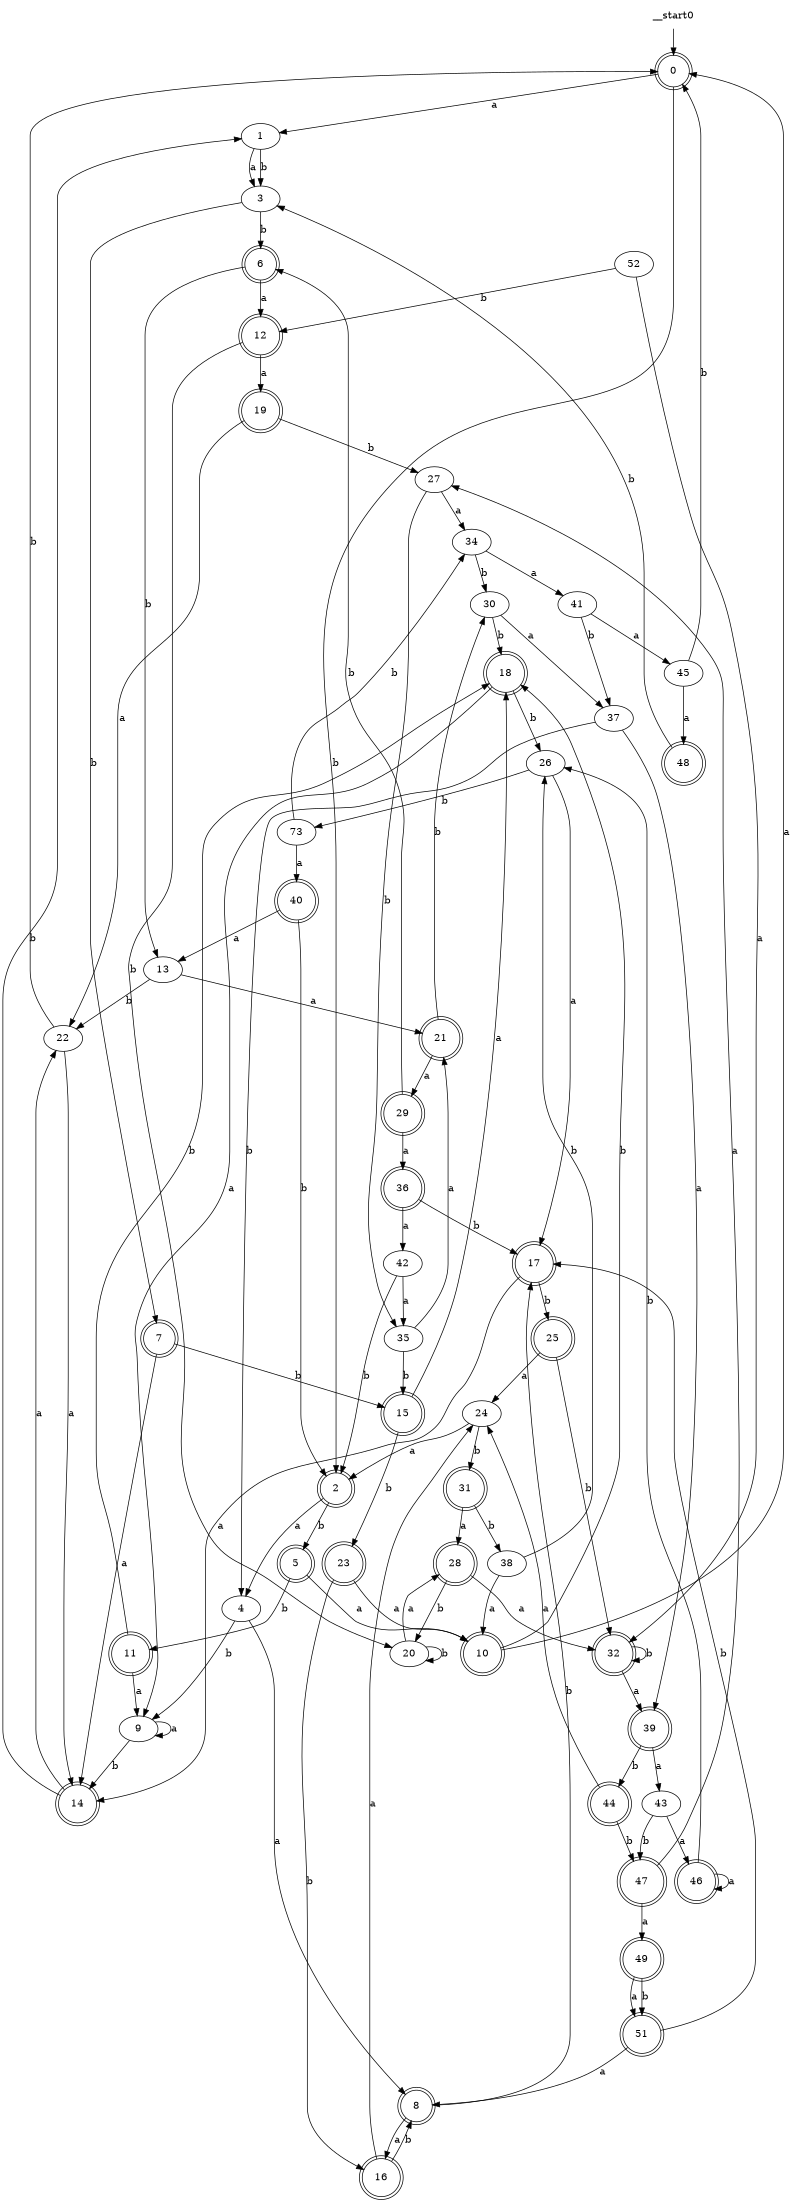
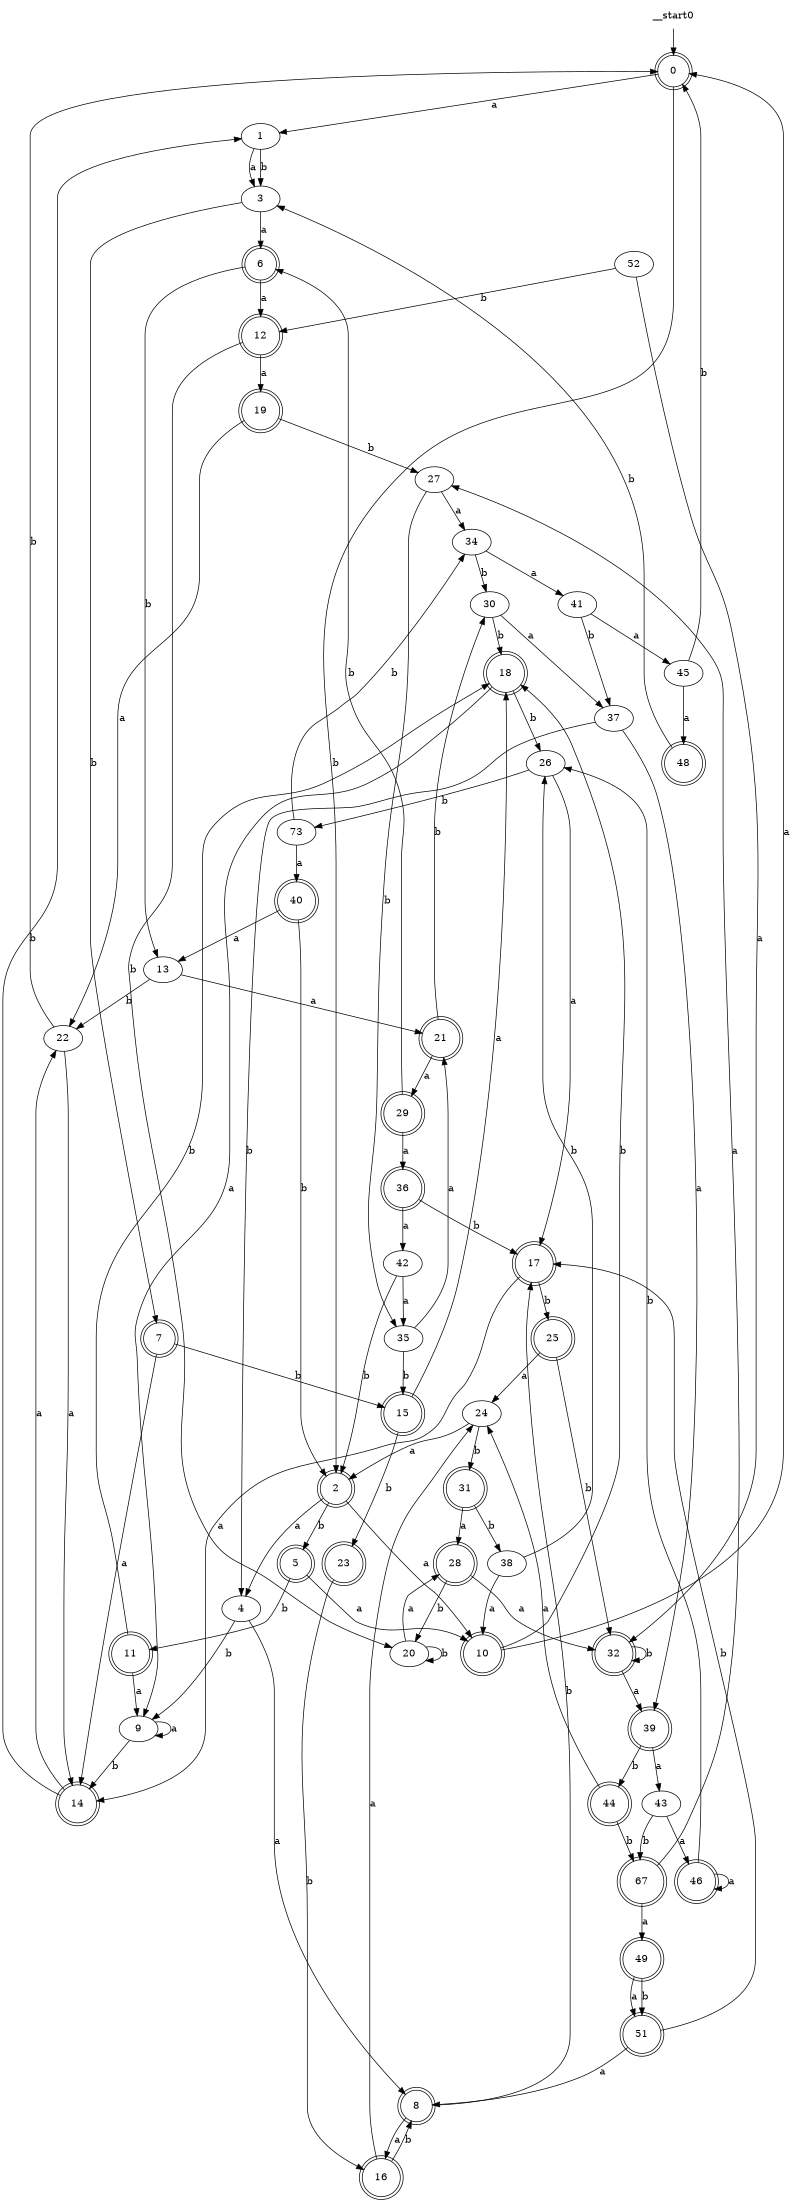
edge "3" -> "6": label "b" -> "a"
edge "23" -> "10": now "2" -> "10"
node "47": label "47" -> "67"
